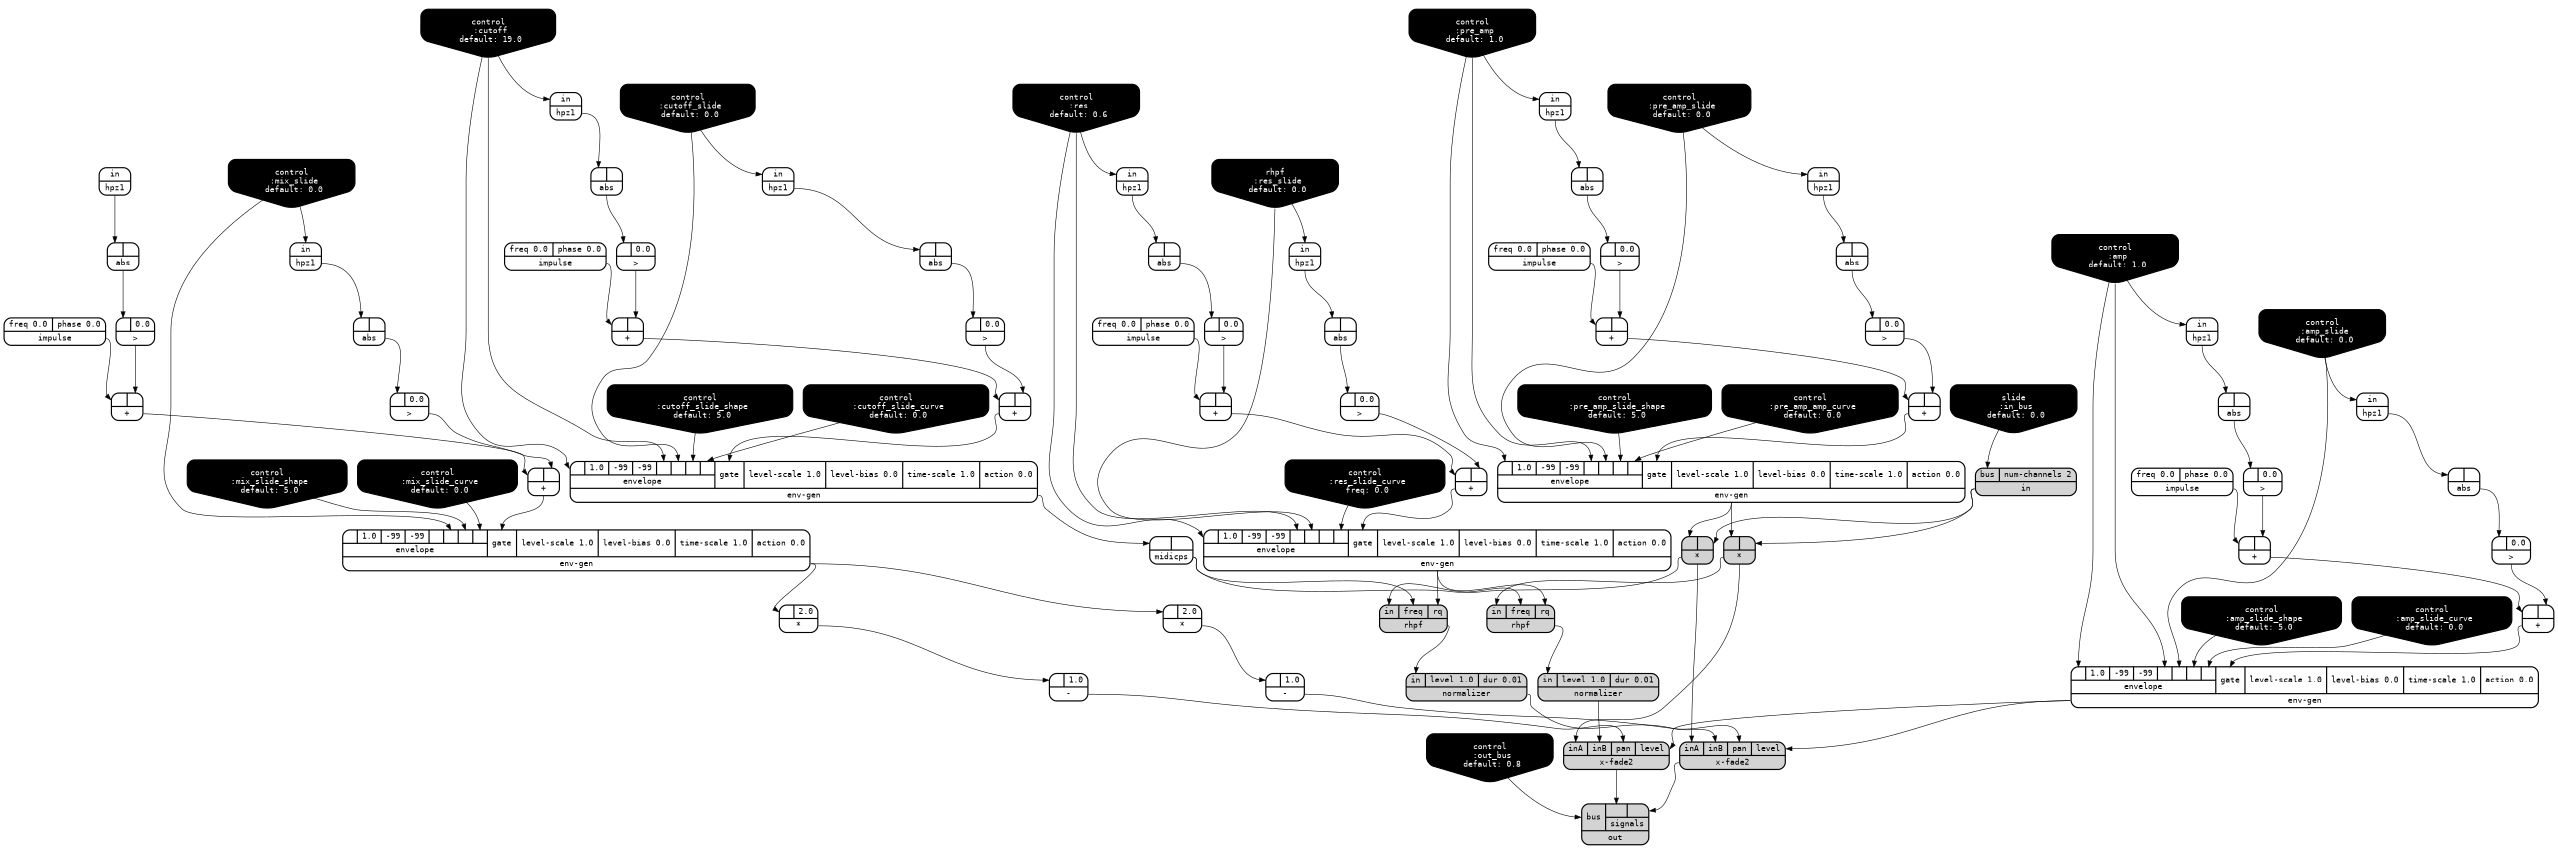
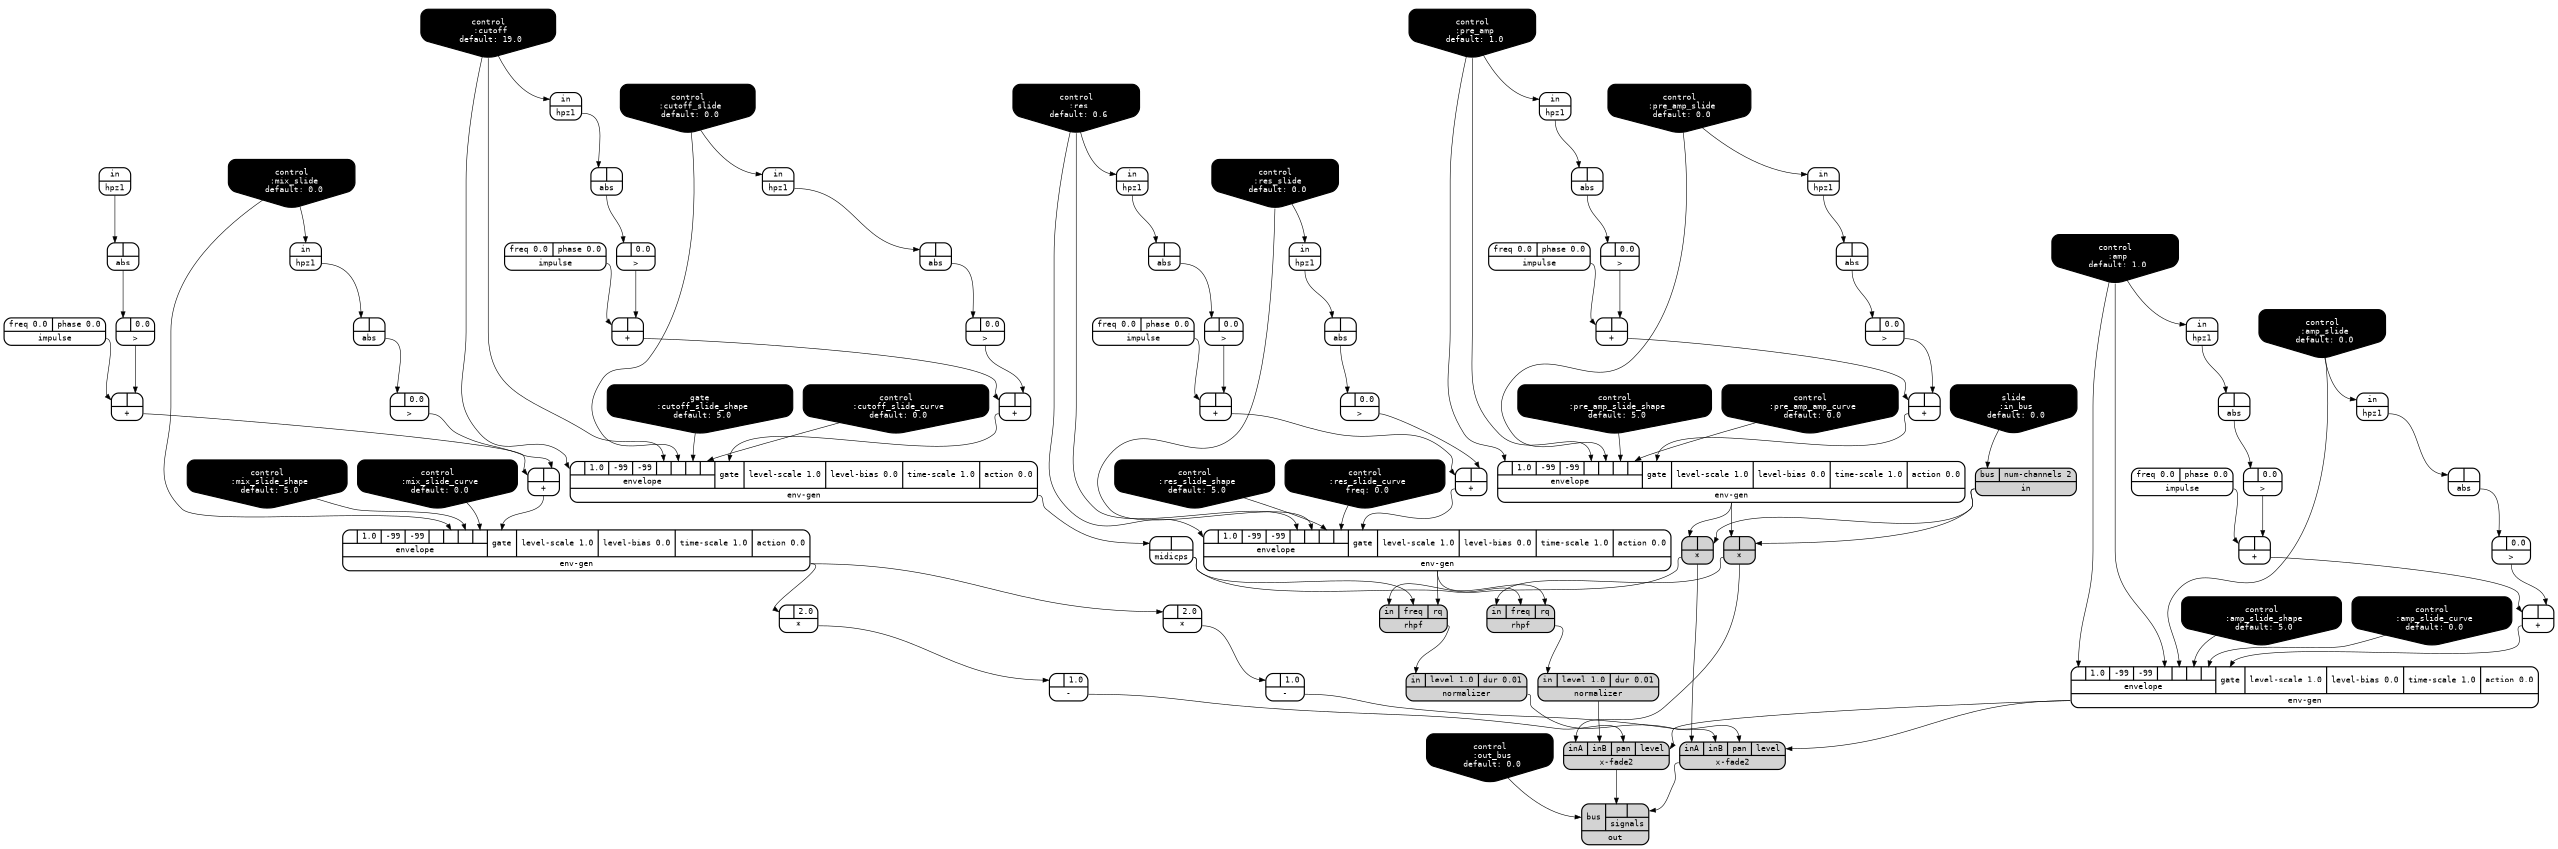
node "rhpf :res_slide default: 0.0": label "rhpf :res_slide default: 0.0" -> "control :res_slide default: 0.0"
node "control :cutoff_slide_shape default: 5.0": label "control :cutoff_slide_shape default: 5.0" -> "gate :cutoff_slide_shape default: 5.0"
node "control :res_slide_shape default: 5.0": added
node "control :out_bus default: 0.8": label "control :out_bus default: 0.8" -> "control :out_bus default: 0.0"
